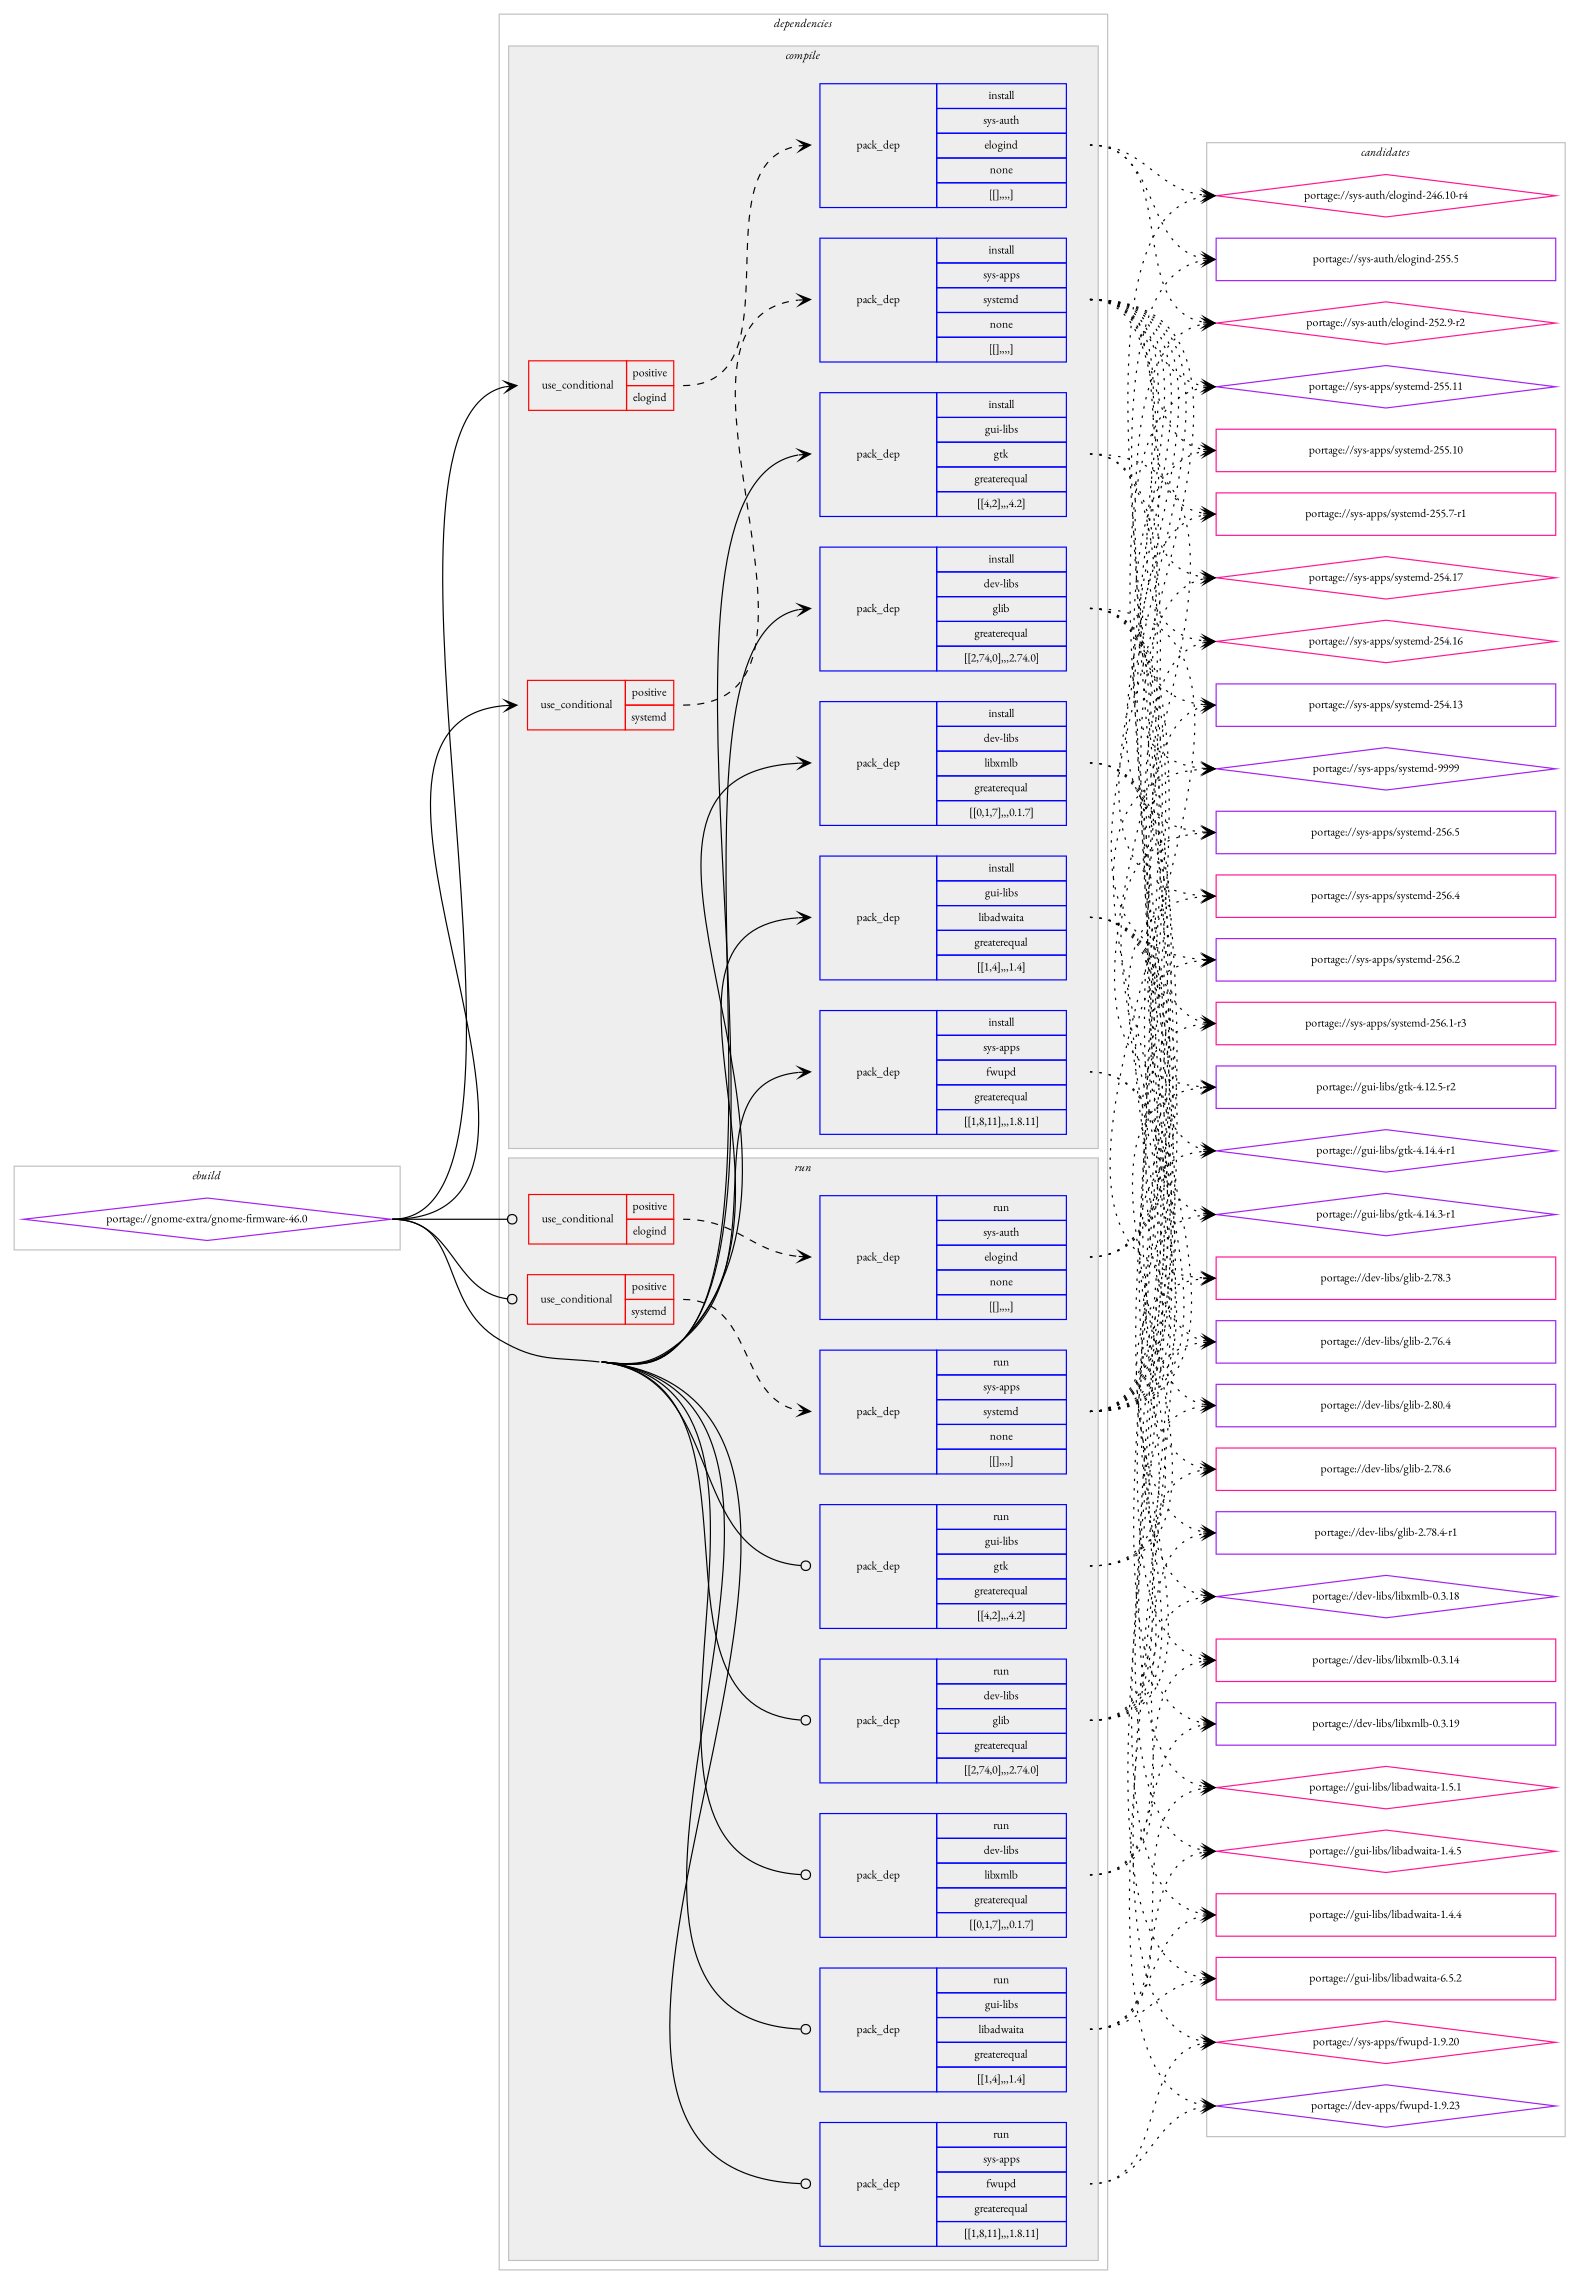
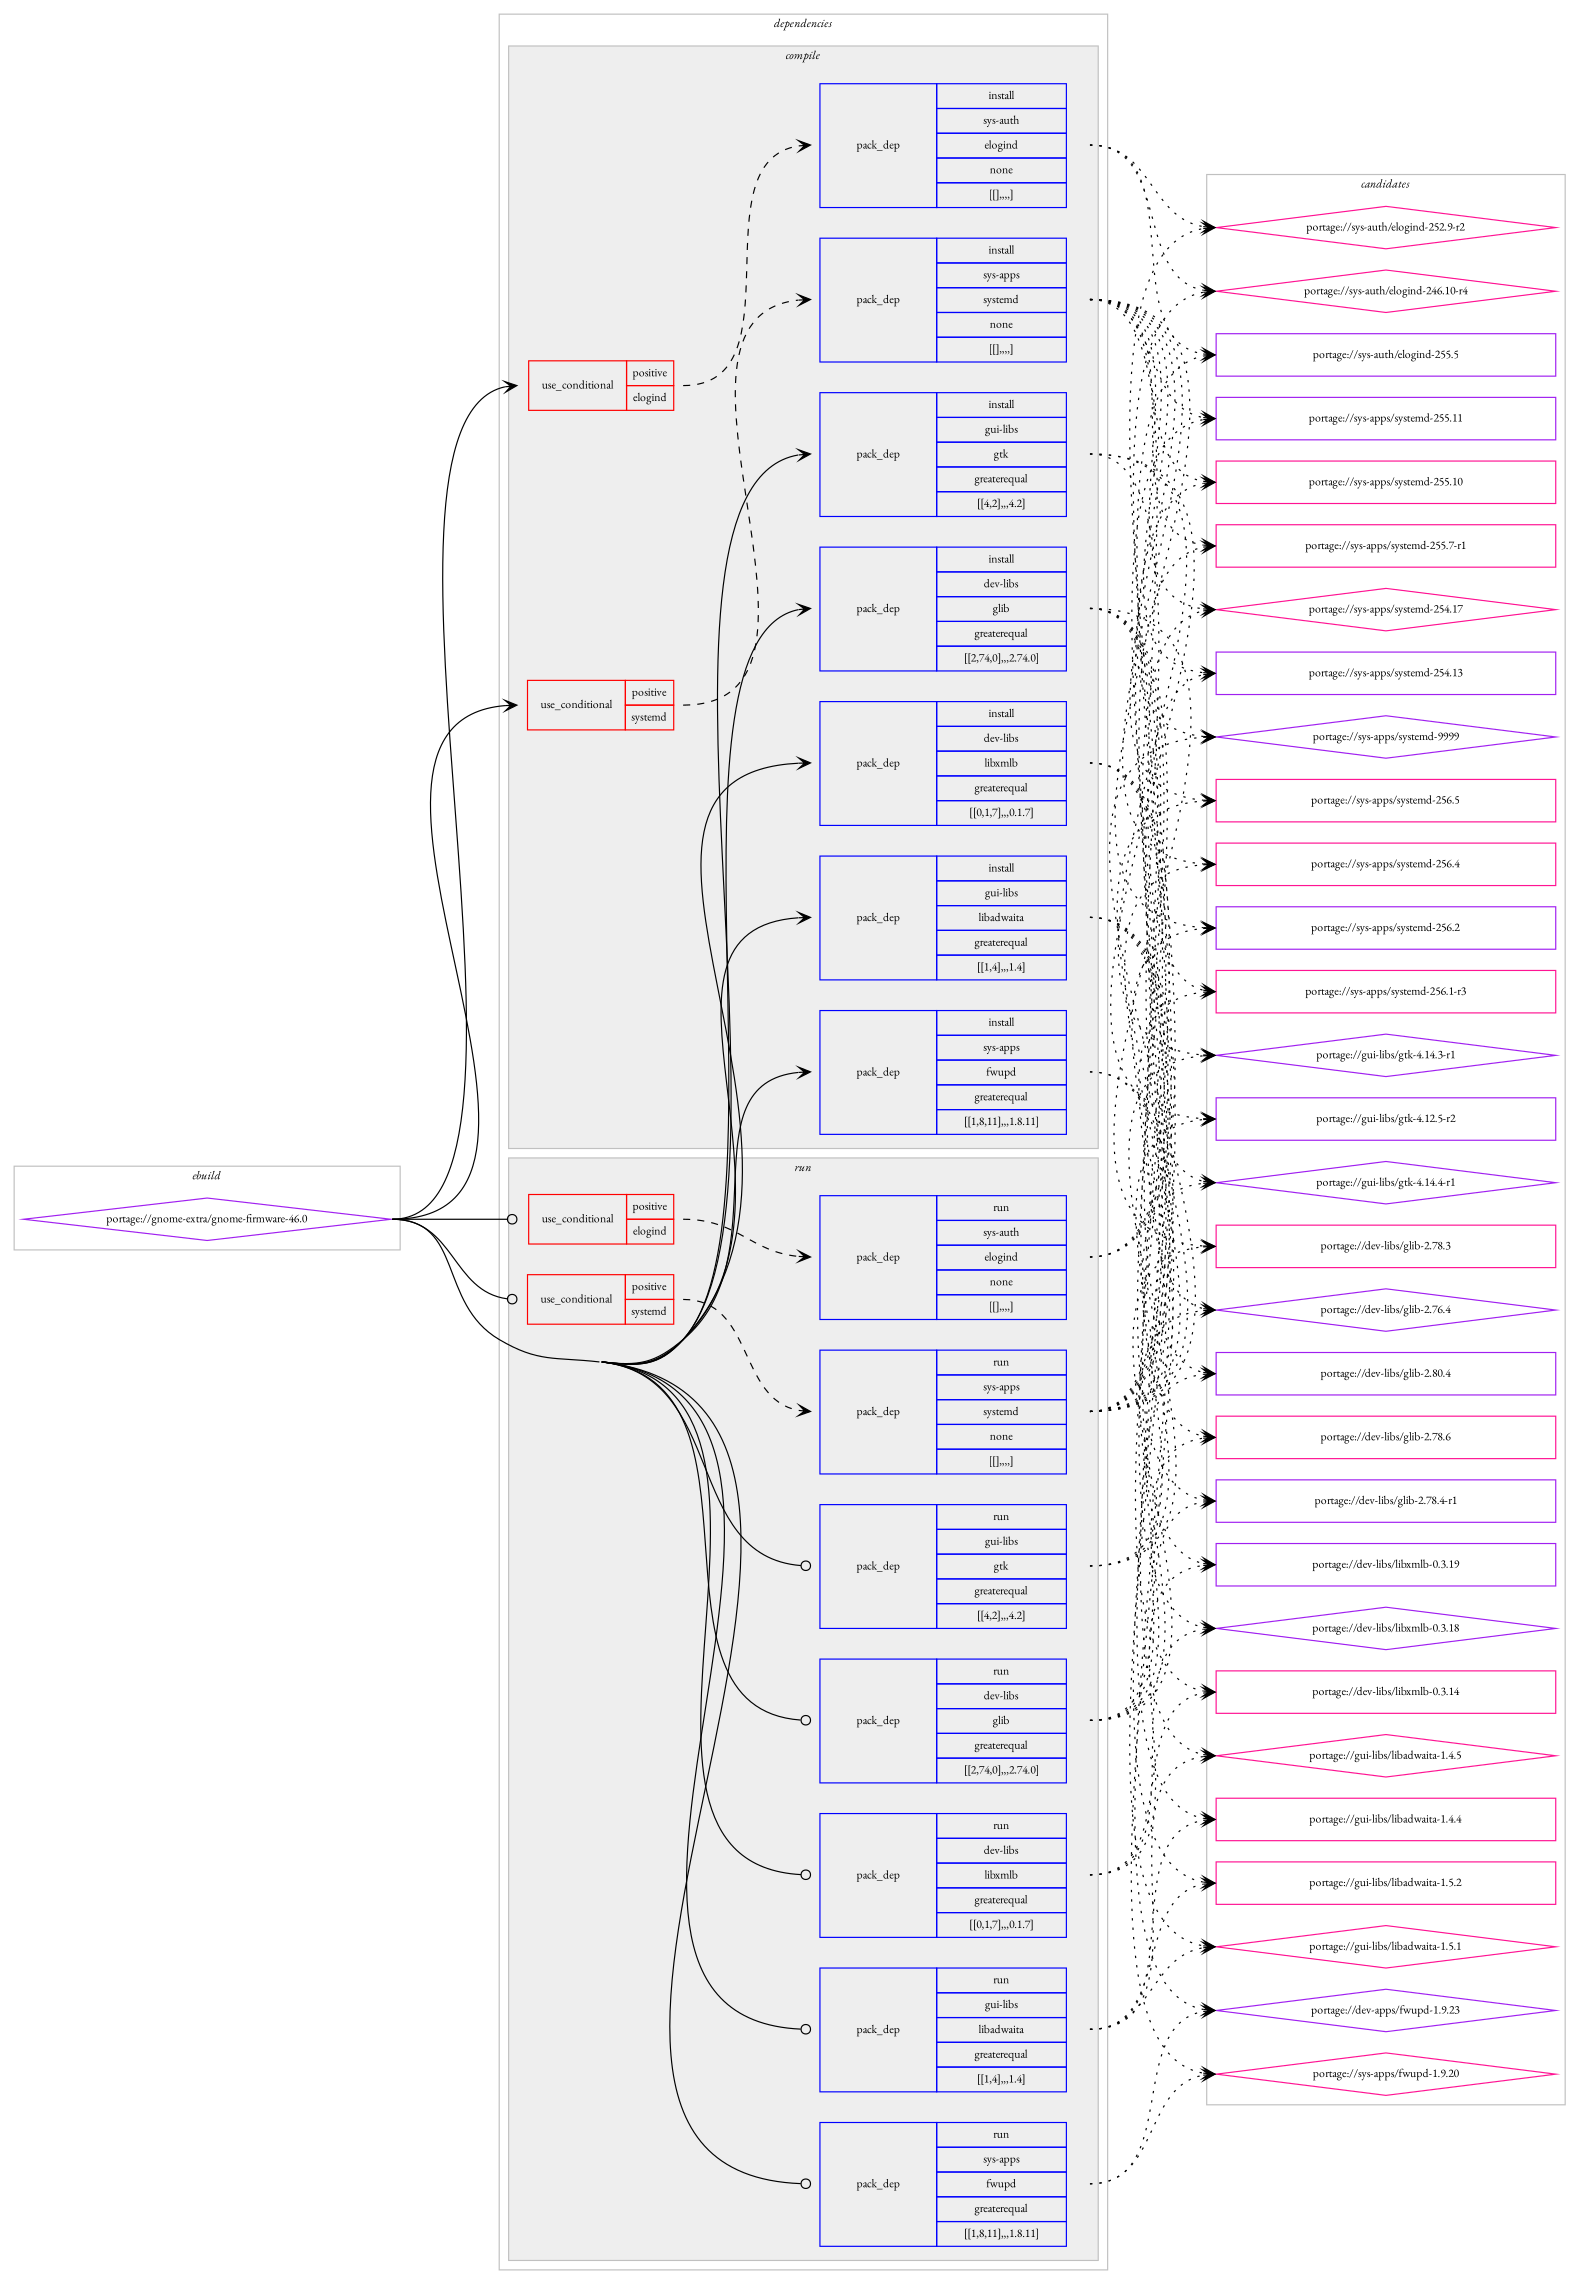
node "portage://sys-apps/systemd-255.11": shape diamond -> box
node "portage://sys-apps/systemd-254.16": removed
node "portage://sys-apps/systemd-256.5": color purple -> deeppink
node "portage://dev-libs/glib-2.76.4": shape box -> diamond
node "portage://gui-libs/libadwaita-6.5.2": label "portage://gui-libs/libadwaita-6.5.2" -> "portage://gui-libs/libadwaita-1.5.2"
